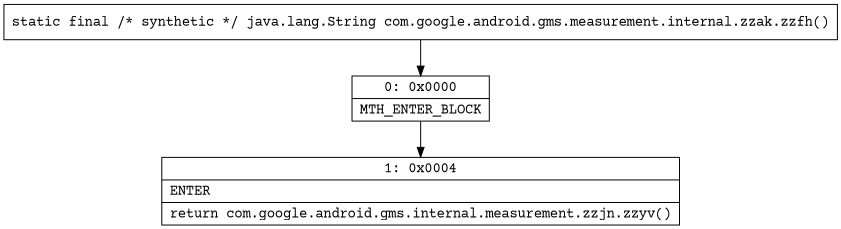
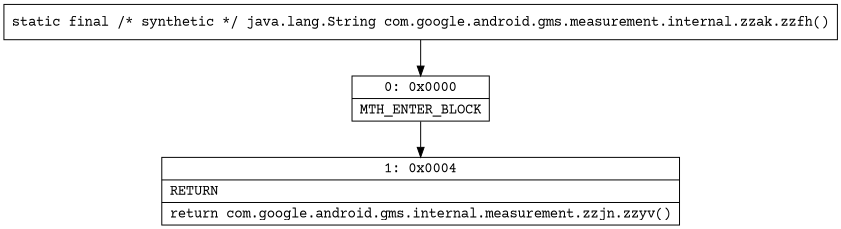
node "1: 0x0004": text "ENTER" -> "RETURN"
